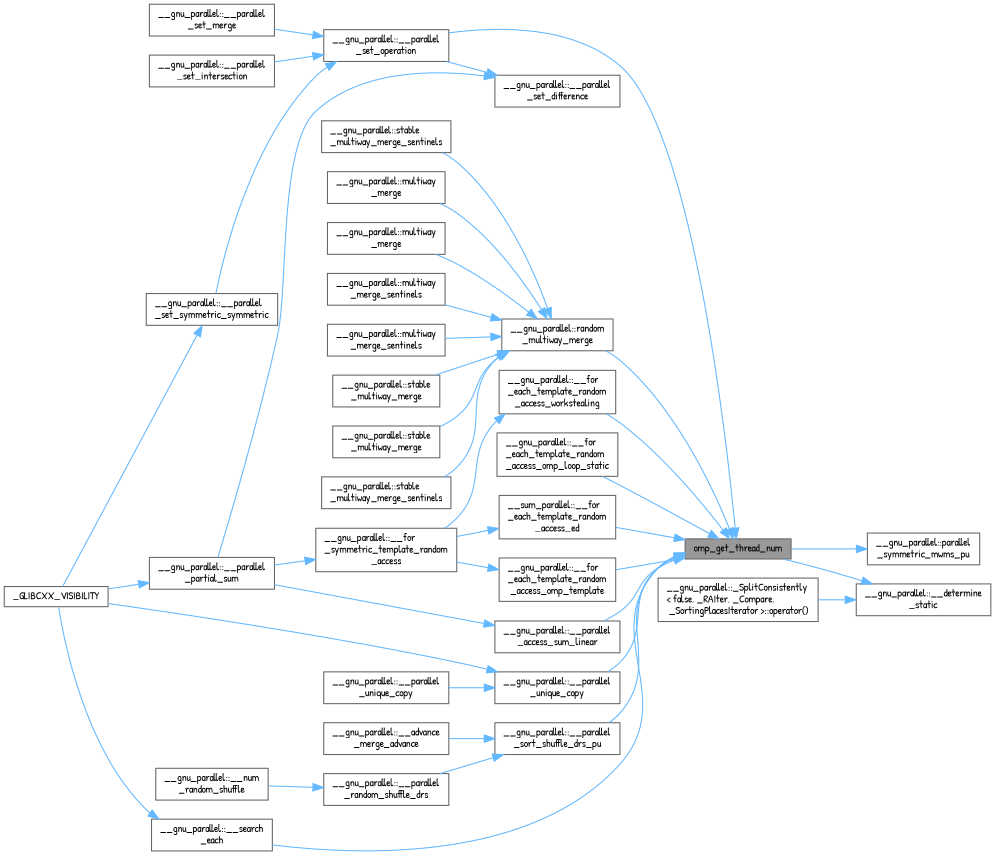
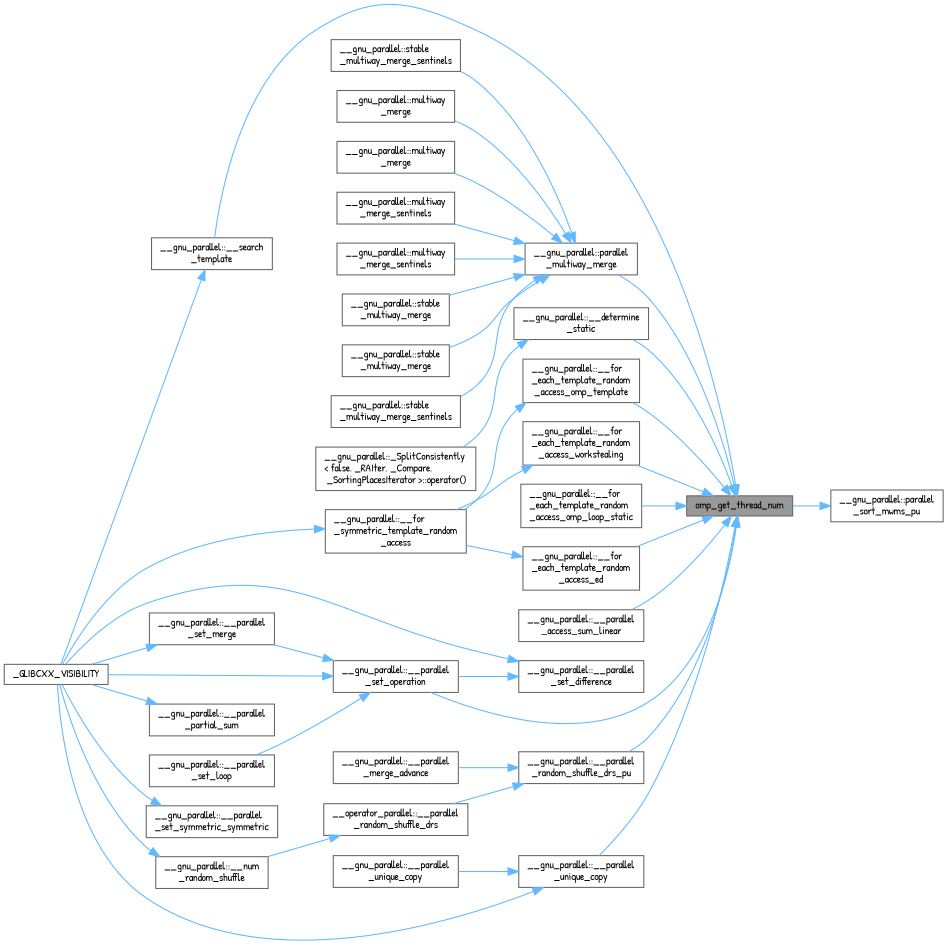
node "__gnu_parallel::__parallel _set_intersection": label "__gnu_parallel::__parallel _set_intersection" -> "__gnu_parallel::__parallel _set_loop"
edge "__gnu_parallel::__parallel _set_symmetric_symmetric" -> "__gnu_parallel::__parallel _set_operation": now "_GLIBCXX_VISIBILITY" -> "__gnu_parallel::__parallel _set_operation"
edge "__gnu_parallel::__parallel _partial_sum" -> "__gnu_parallel::__parallel _set_difference": now "_GLIBCXX_VISIBILITY" -> "__gnu_parallel::__parallel _set_difference"
node "__gnu_parallel::random _multiway_merge": label "__gnu_parallel::random _multiway_merge" -> "__gnu_parallel::parallel _multiway_merge"
node "__sum_parallel::__for _each_template_random _access_ed": label "__sum_parallel::__for _each_template_random _access_ed" -> "__gnu_parallel::__for _each_template_random _access_ed"
node "__gnu_parallel::parallel _symmetric_mwms_pu": label "__gnu_parallel::parallel _symmetric_mwms_pu" -> "__gnu_parallel::parallel _sort_mwms_pu"
edge "__gnu_parallel::__parallel _partial_sum" -> "__gnu_parallel::__for _symmetric_template_random _access": now "_GLIBCXX_VISIBILITY" -> "__gnu_parallel::__for _symmetric_template_random _access"
edge "omp_get_thread_num" -> "__gnu_parallel::__determine _static": reversed
edge "__gnu_parallel::__parallel _partial_sum" -> "__gnu_parallel::__parallel _access_sum_linear": removed
edge "_GLIBCXX_VISIBILITY" -> "__gnu_parallel::__parallel _set_merge": added
node "__gnu_parallel::__advance _merge_advance": label "__gnu_parallel::__advance _merge_advance" -> "__gnu_parallel::__parallel _merge_advance"
node "__gnu_parallel::__parallel _sort_shuffle_drs_pu": label "__gnu_parallel::__parallel _sort_shuffle_drs_pu" -> "__gnu_parallel::__parallel _random_shuffle_drs_pu"
edge "_GLIBCXX_VISIBILITY" -> "__gnu_parallel::__num _random_shuffle": added
node "__gnu_parallel::__parallel _random_shuffle_drs": label "__gnu_parallel::__parallel _random_shuffle_drs" -> "__operator_parallel::__parallel _random_shuffle_drs"
node "__gnu_parallel::__search _each": label "__gnu_parallel::__search _each" -> "__gnu_parallel::__search _template"
